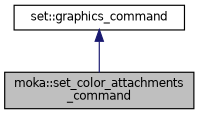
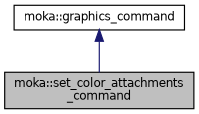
node "set::graphics_command": label "set::graphics_command" -> "moka::graphics_command"
